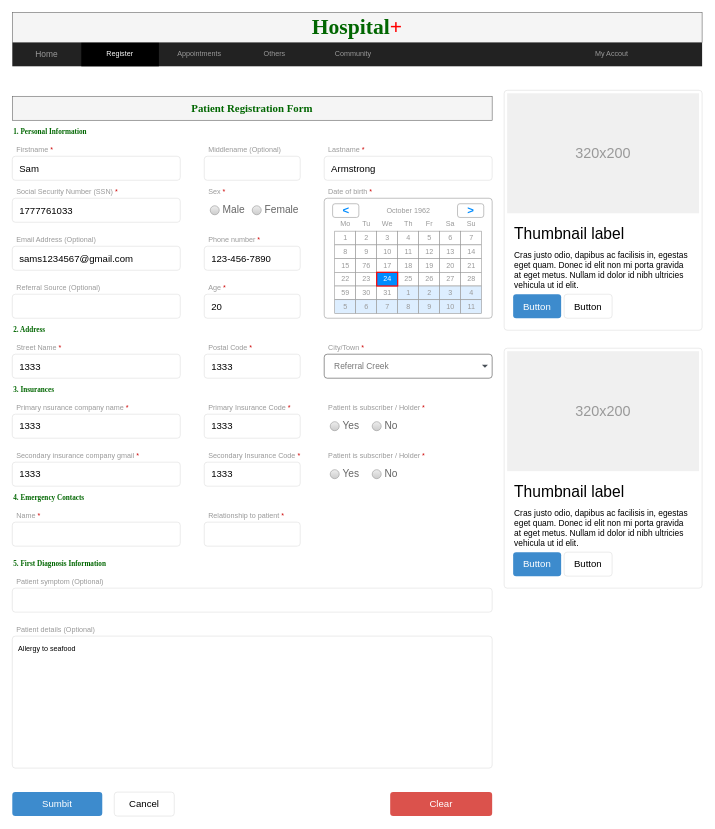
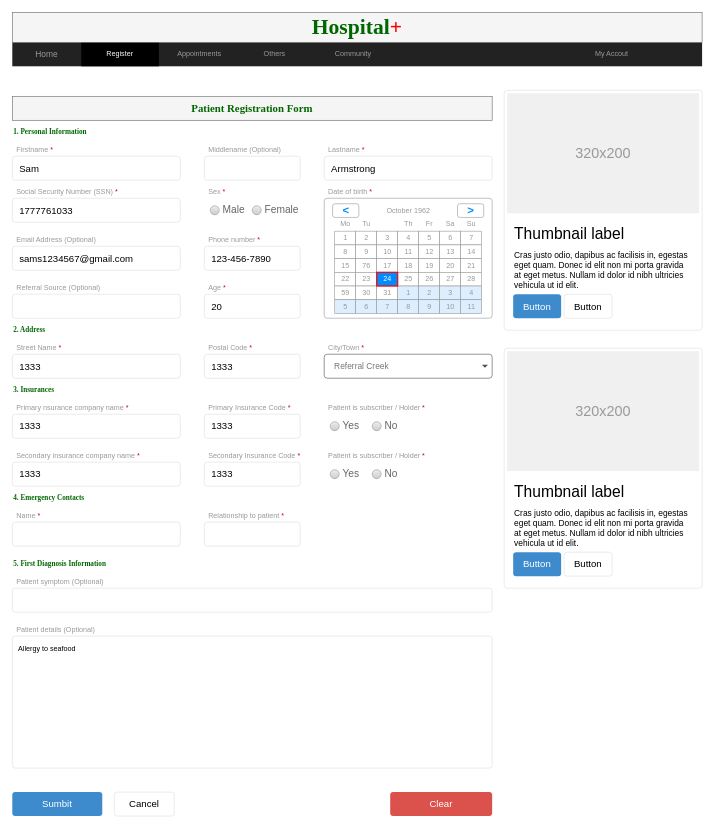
node "We": removed
node "Secondary insurance company gmail *": label "Secondary insurance company gmail *" -> "Secondary insurance company name *"
